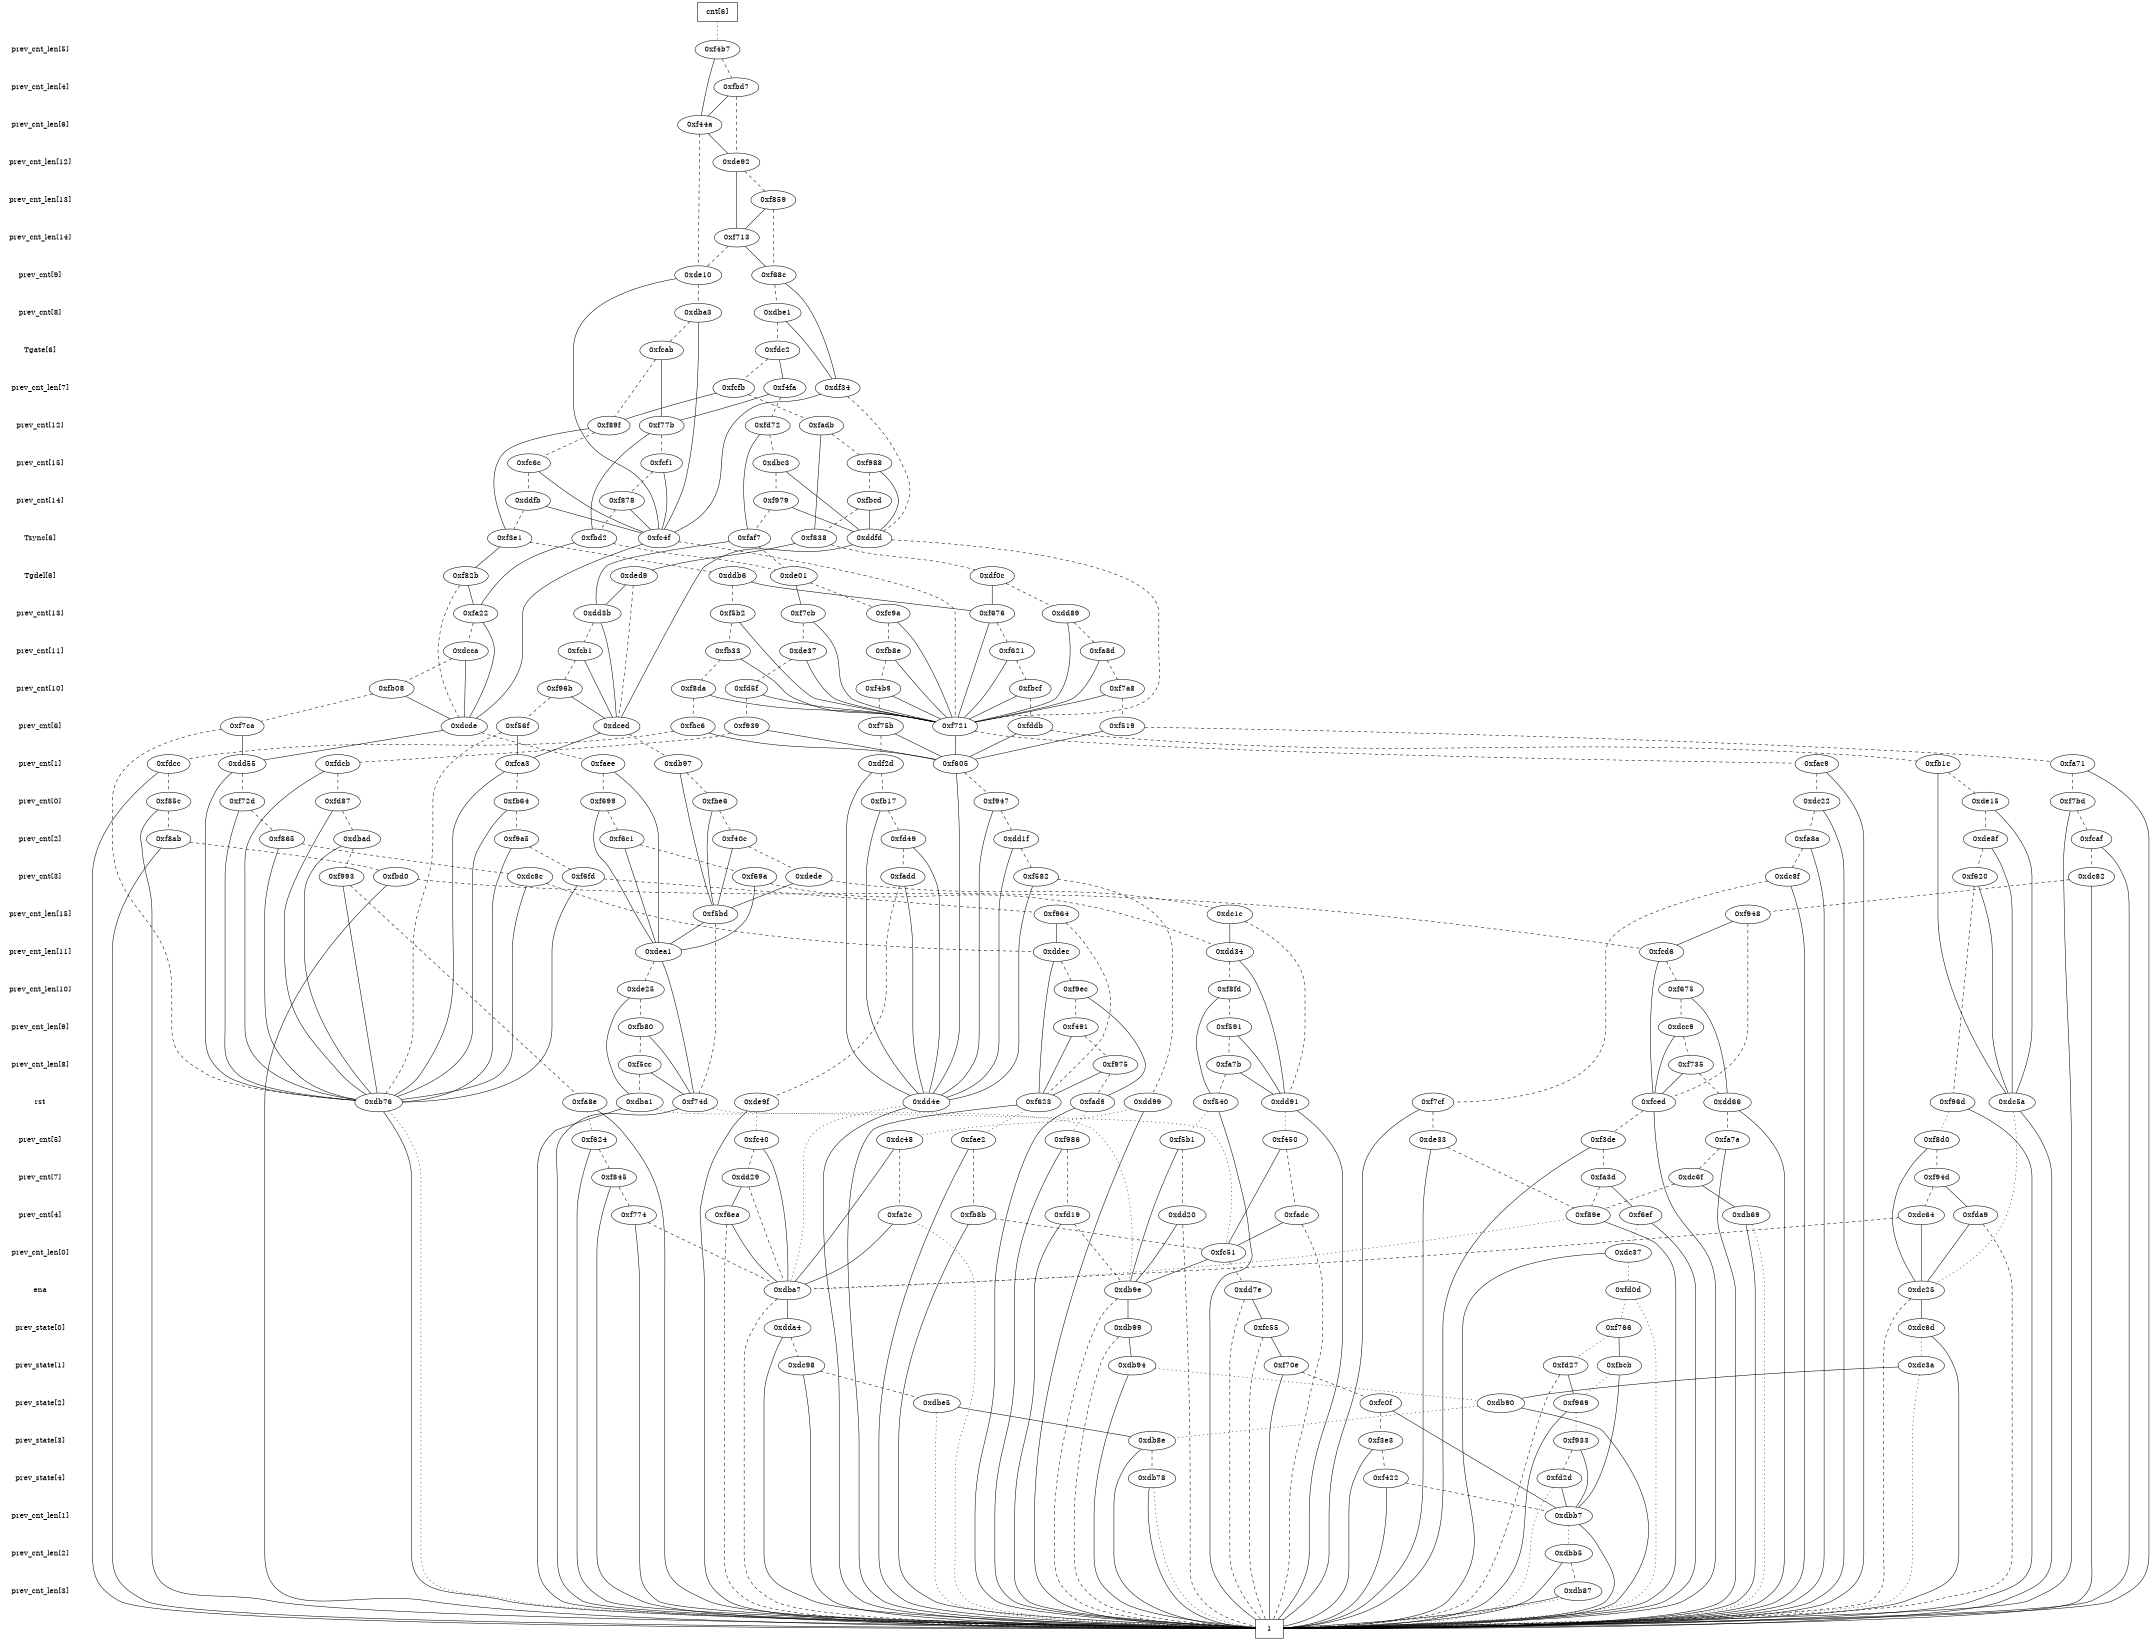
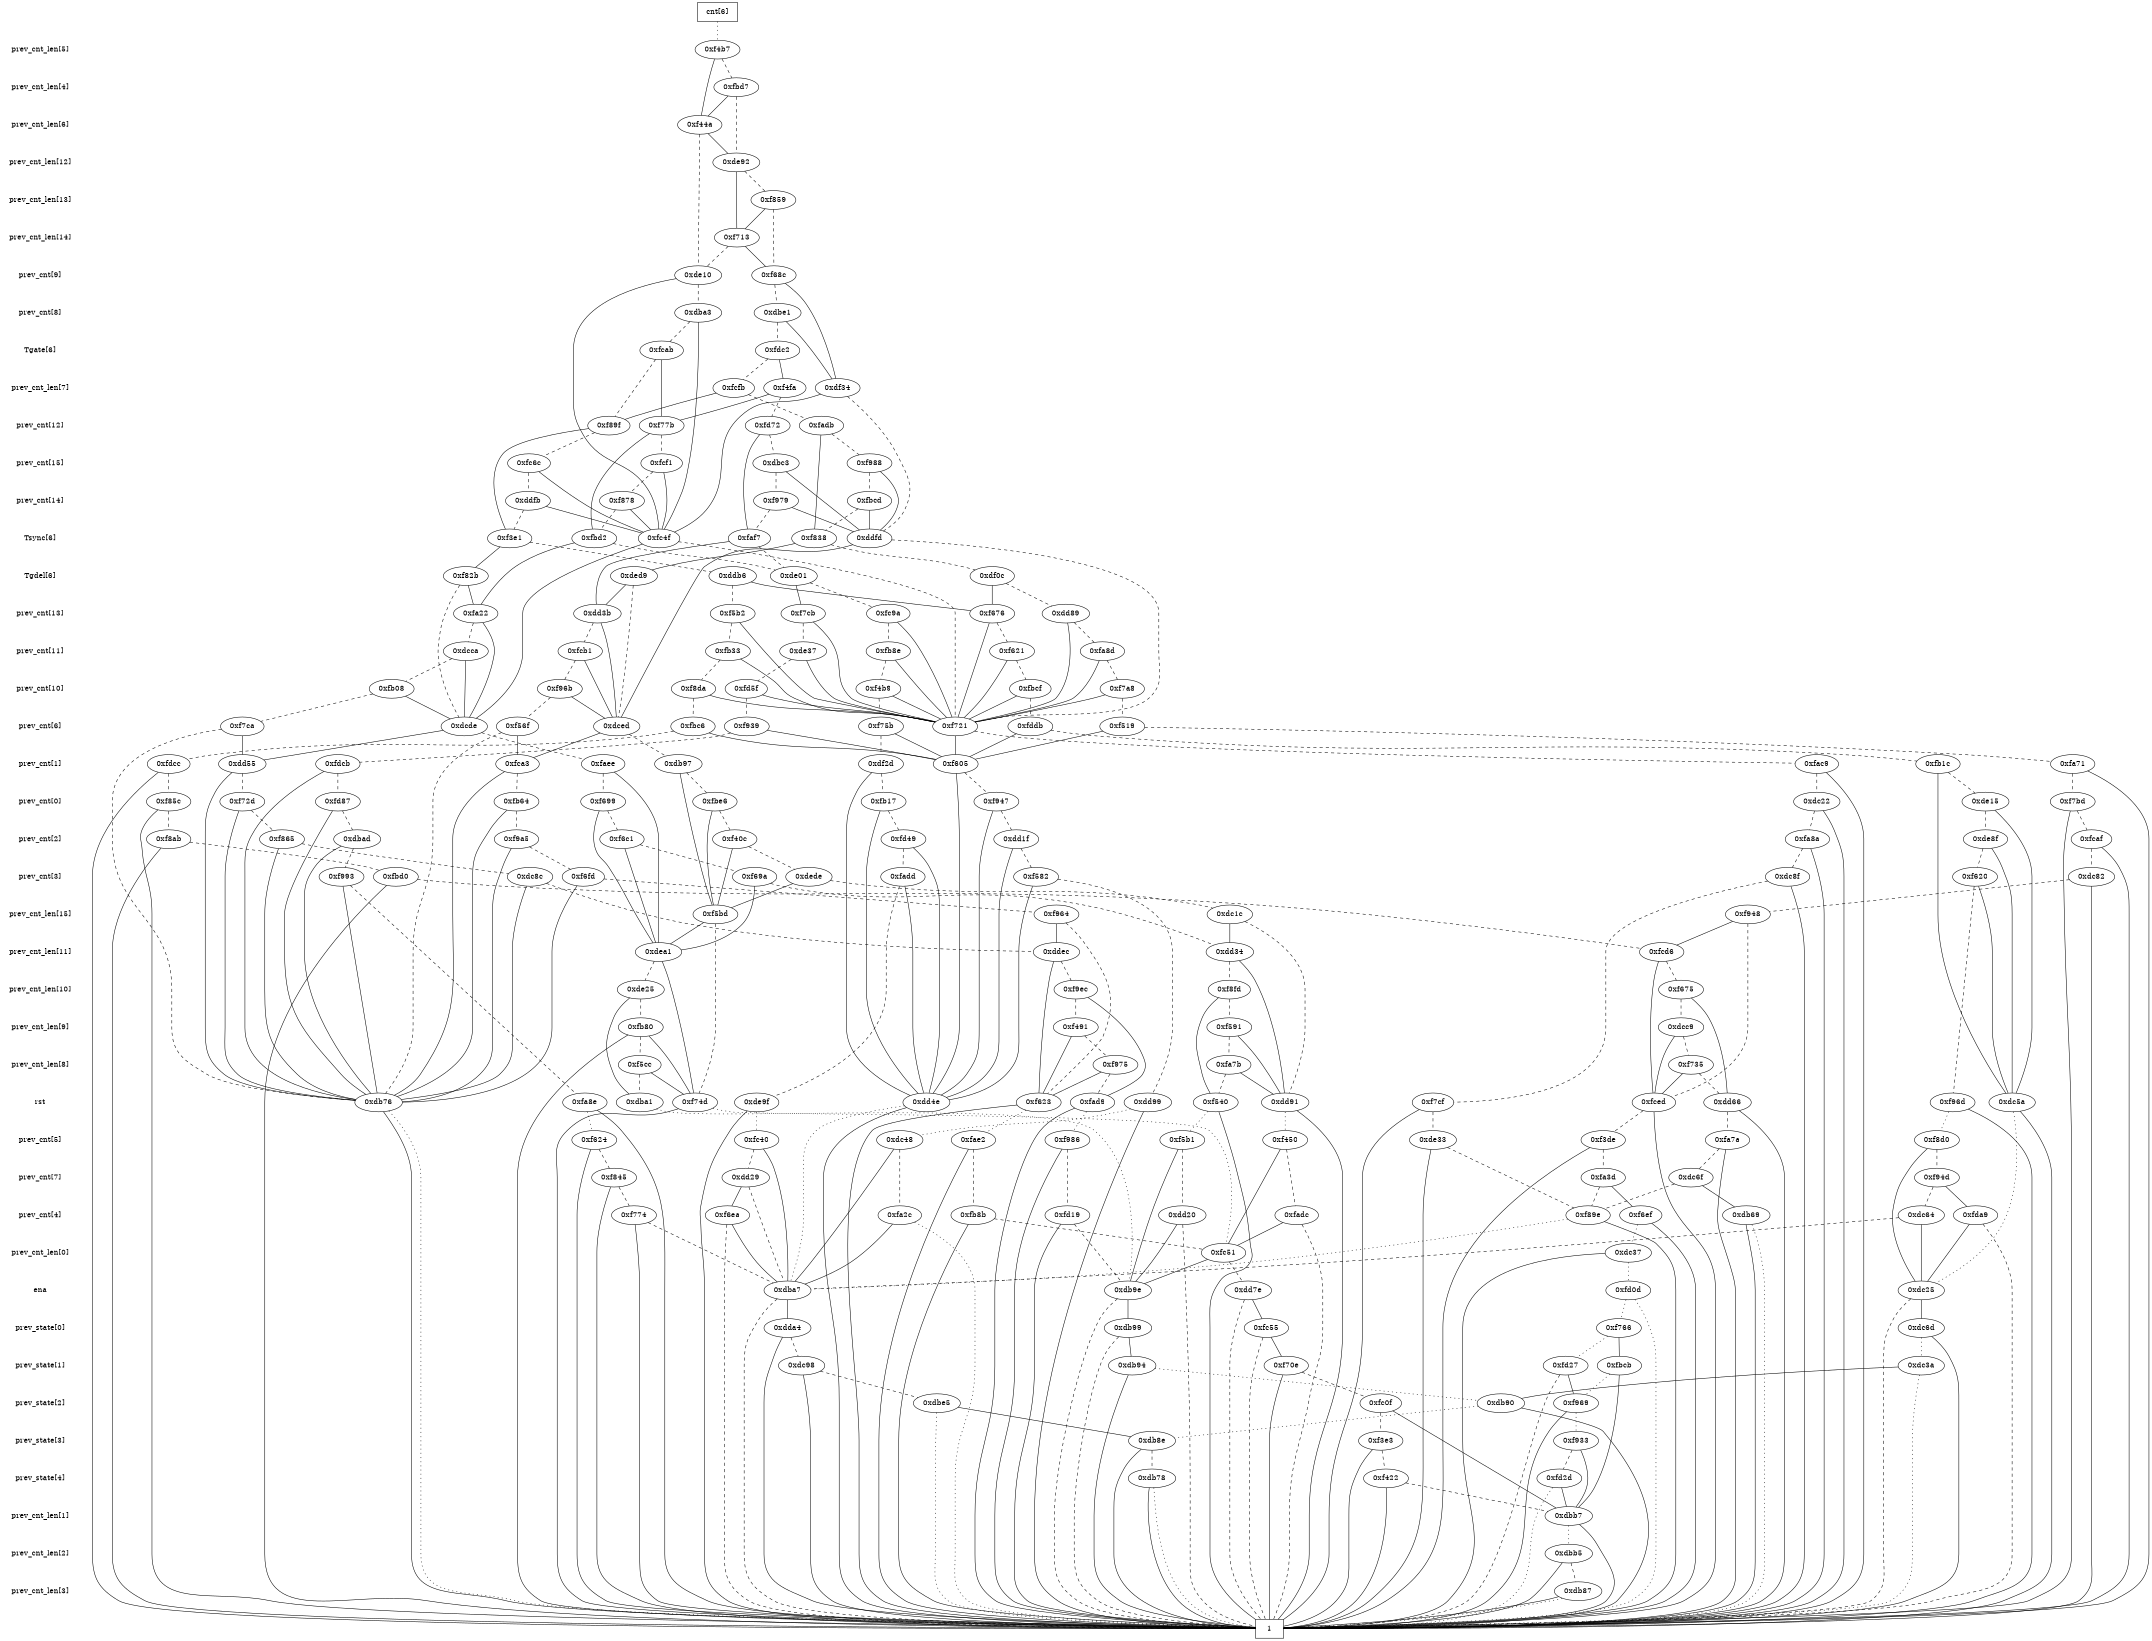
edge "0xdba1" -- "1": now "0xfb80" -- "1"
